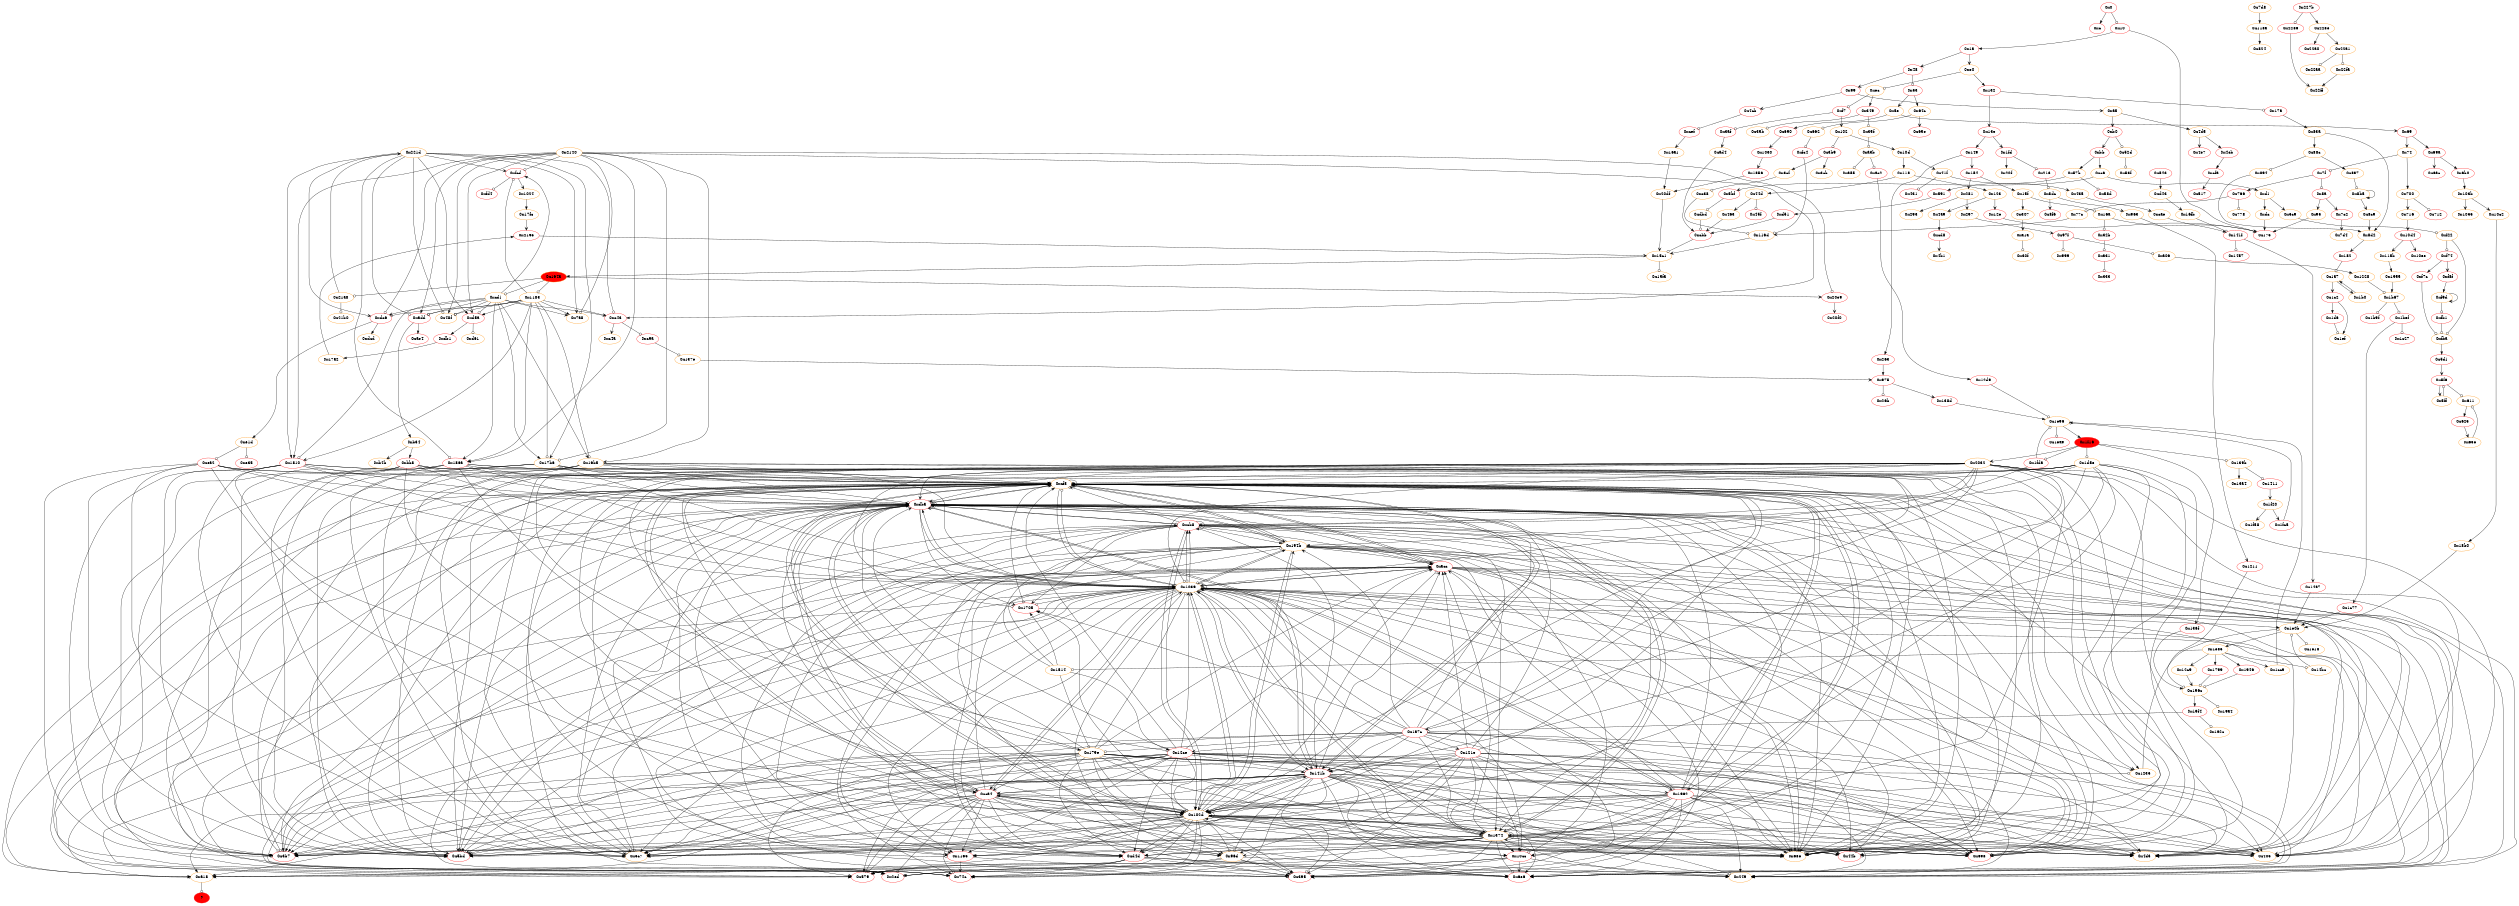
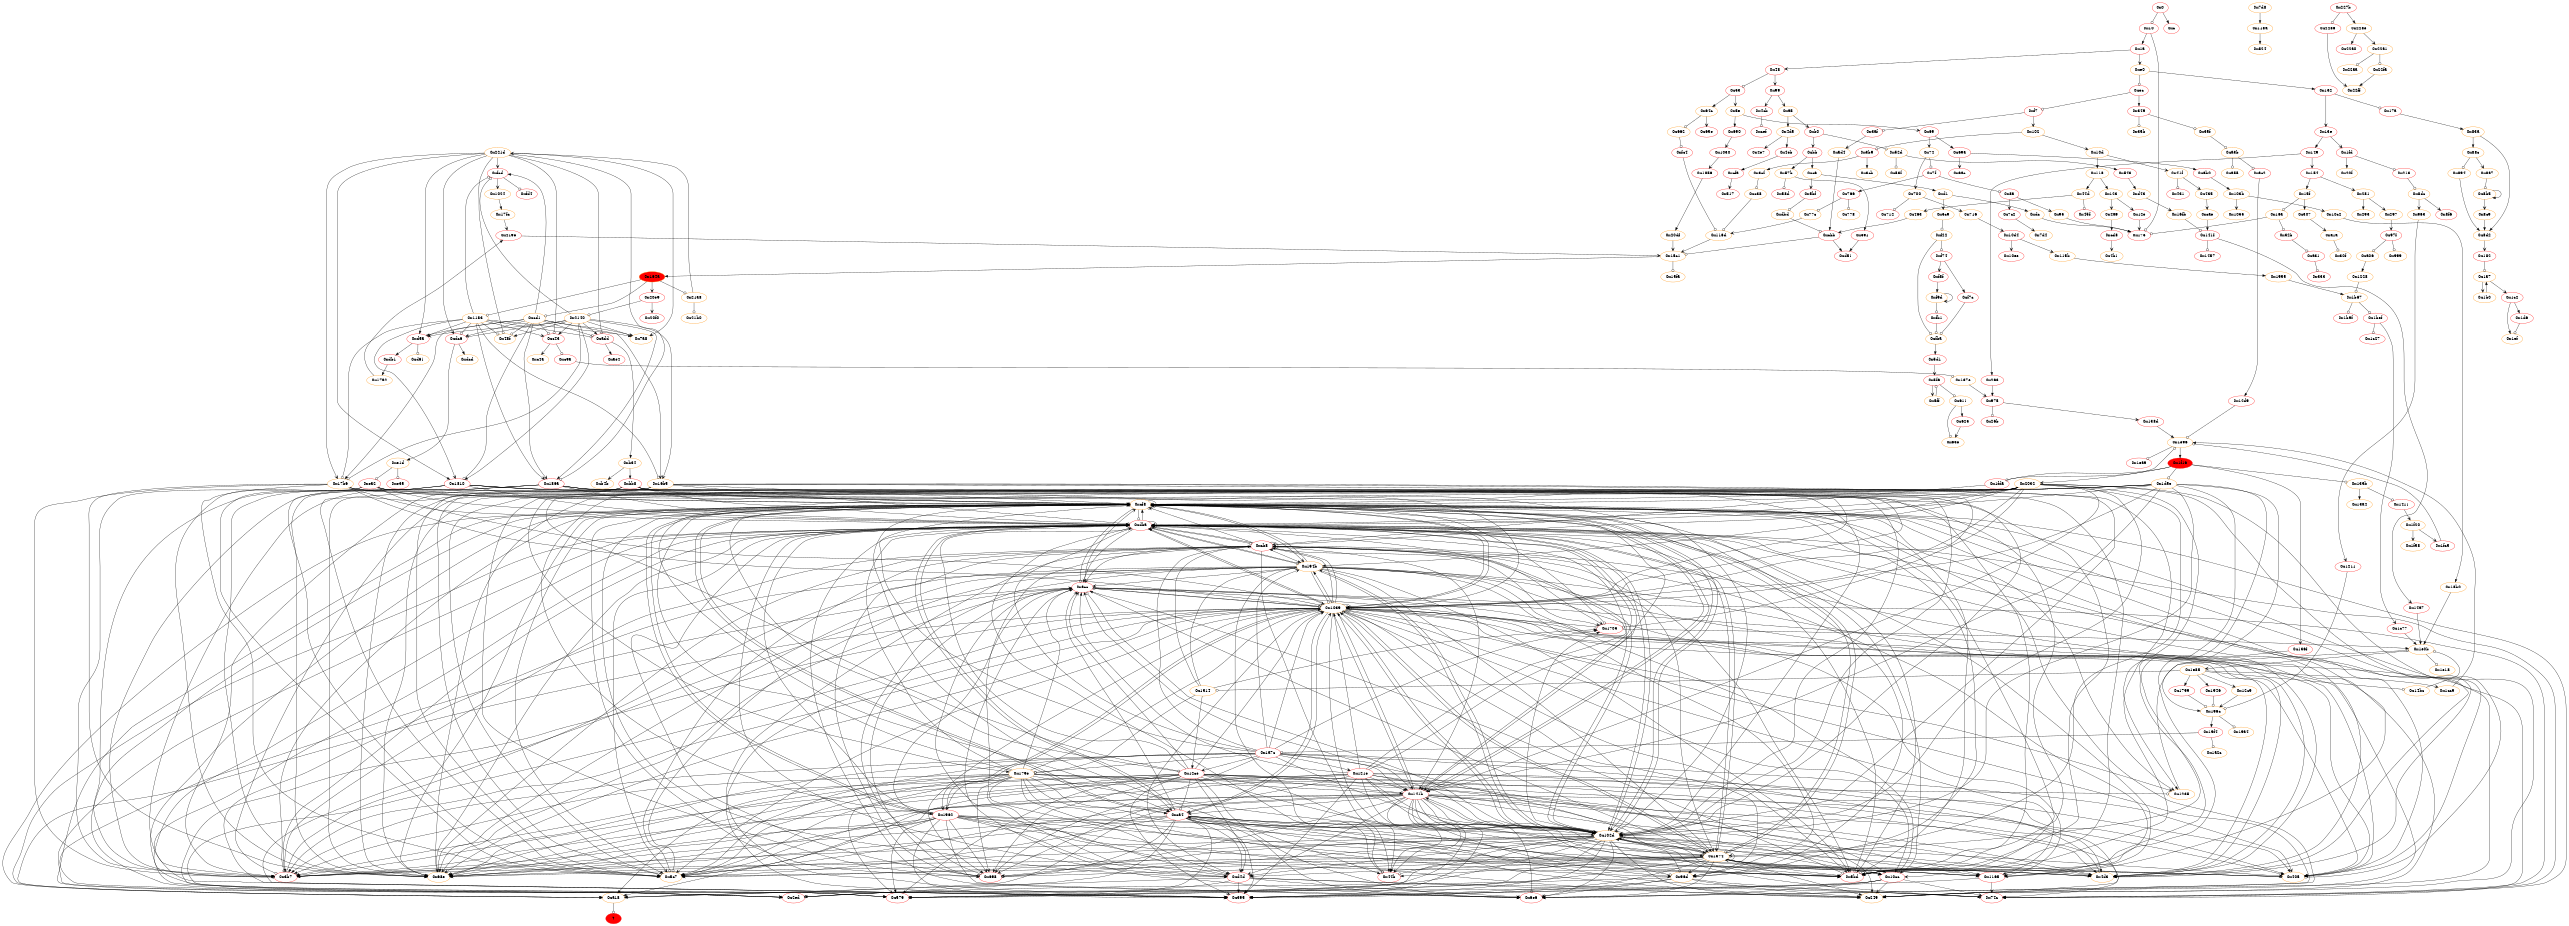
node "0xec": color darkorange -> red
node "0x16a1": removed
edge "0x2140" -> "0x20e9": reversed
edge "0x52d" -> "0x543": added
edge "0x88c" -> "0x8a7": arrowhead normal -> vee
edge "0x74" -> "0x700": arrowhead normal -> vee
edge "0xd51" -> "0xcbb": reversed
edge "0x63e" -> "0x611": reversed
edge "0x17b6" -> "0x102d": added
edge "0xcf8" -> "0x5c7": added
edge "0x2032" -> "0x1a7c": now "0x2032" -> "0x141b"
